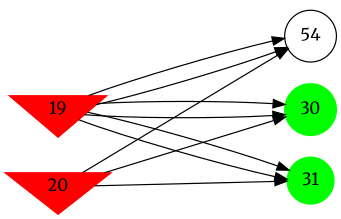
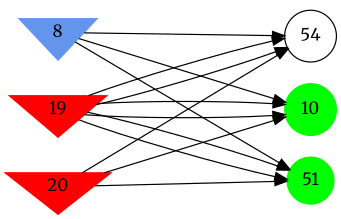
node "8": added
node "30": label "30" -> "10"
node "31": label "31" -> "51"
